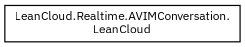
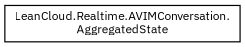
node "LeanCloud.Realtime.AVIMConversation. LeanCloud": label "LeanCloud.Realtime.AVIMConversation. LeanCloud" -> "LeanCloud.Realtime.AVIMConversation. AggregatedState"
